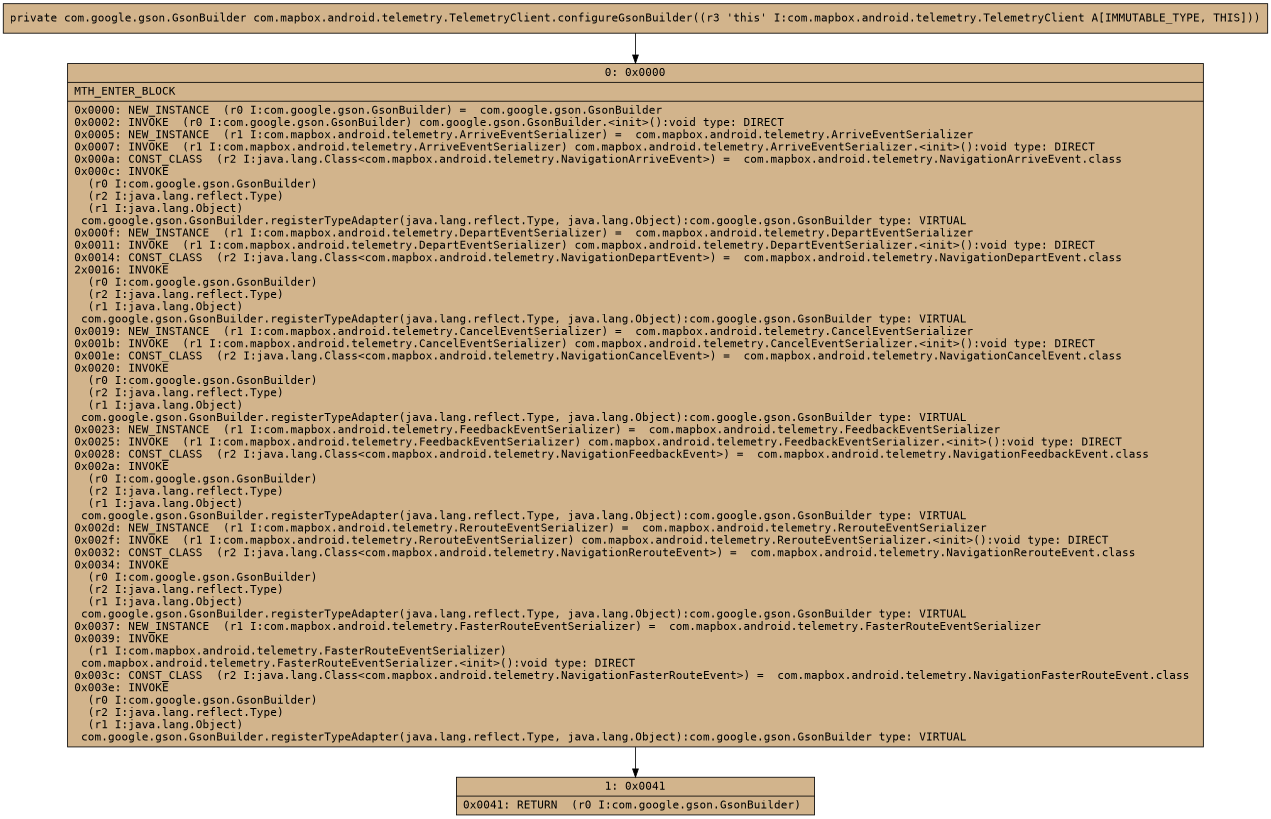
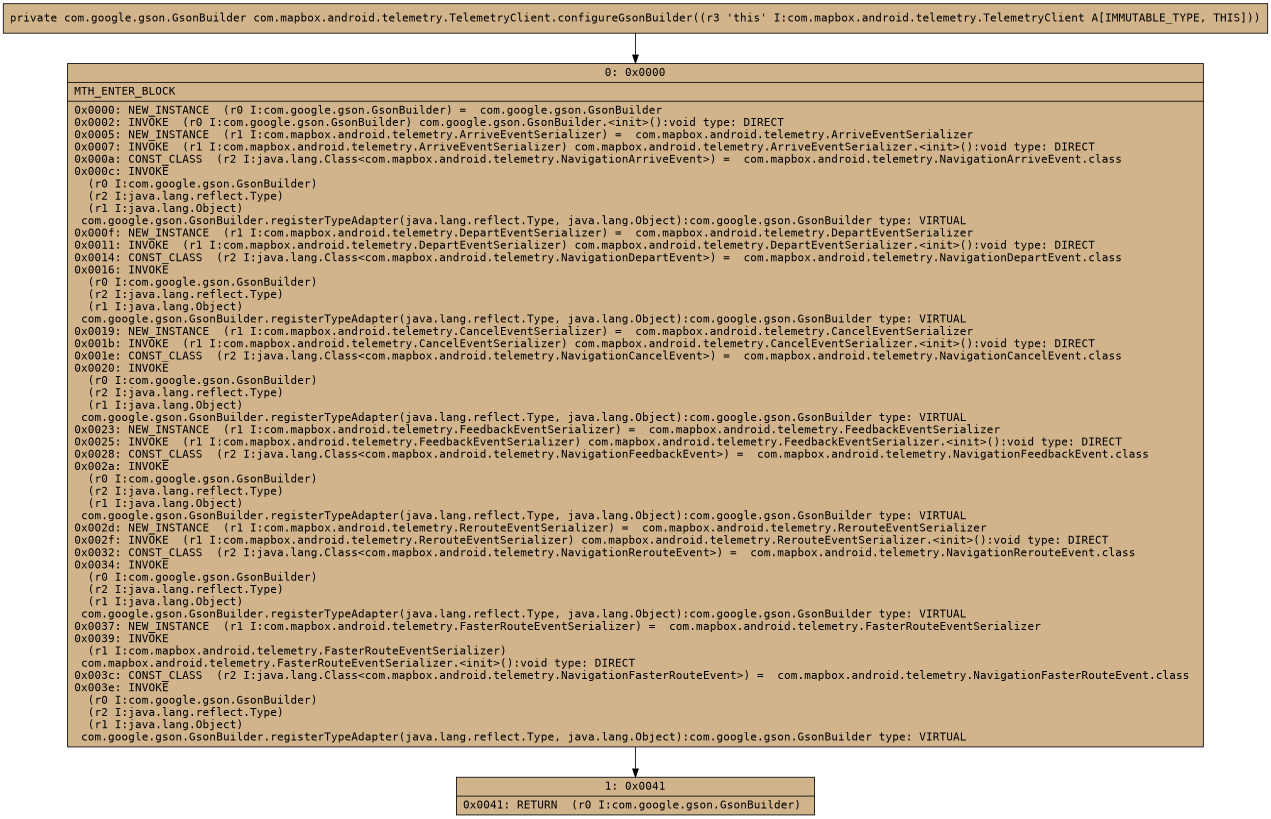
node "0: 0x0000": text "2x0016: INVOKE" -> "0x0016: INVOKE"
